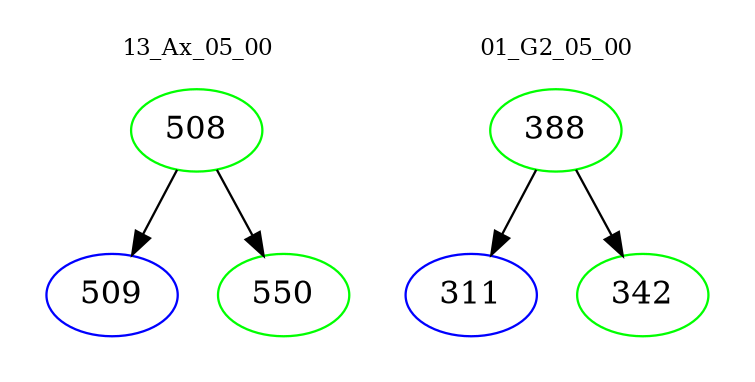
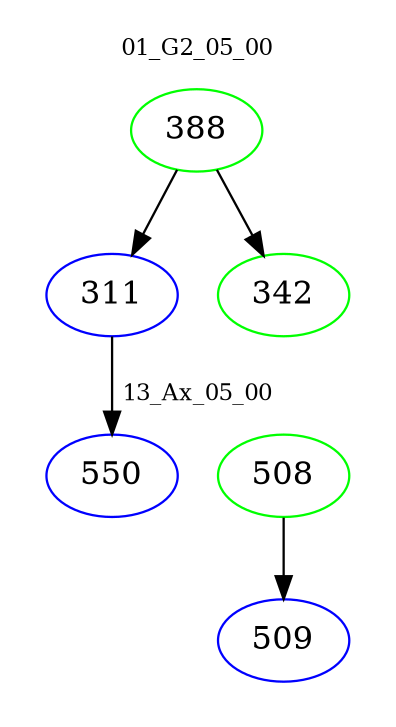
edge "508" -> "550": now "311" -> "550"
node "550": color green -> blue
